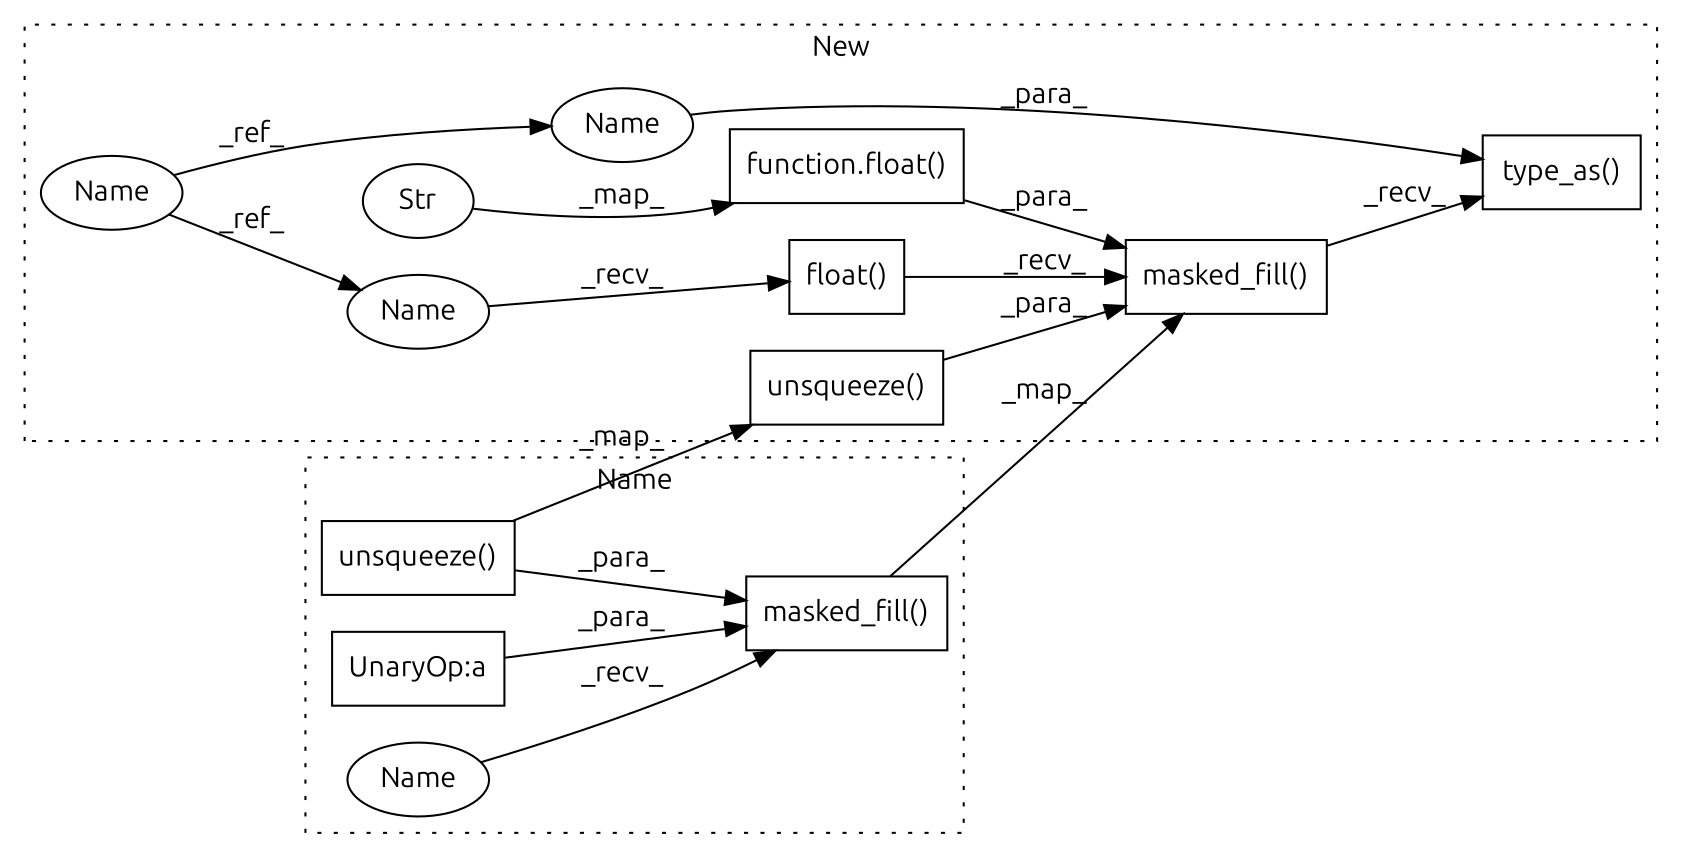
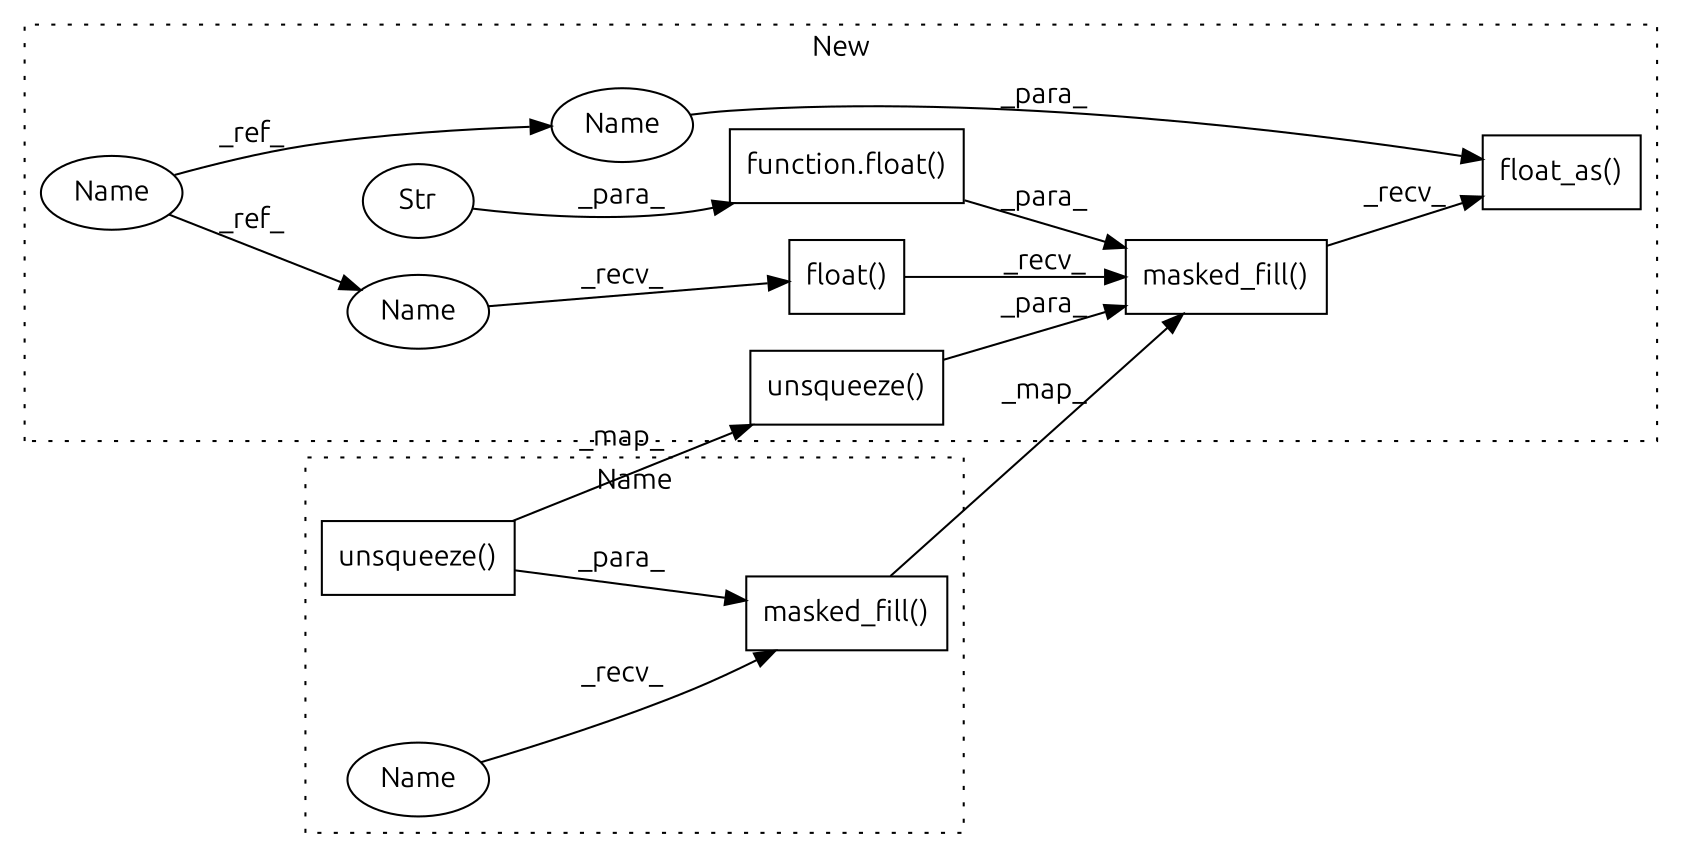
node "type_as()": label "type_as()" -> "float_as()"
edge "Str" -> "function.float()": label "_map_" -> "_para_"
node "UnaryOp:a": removed
